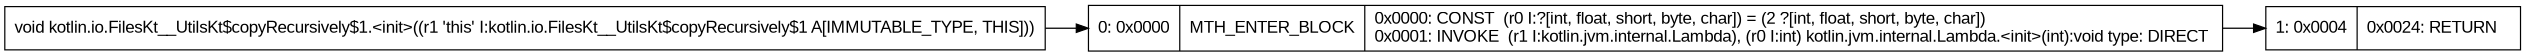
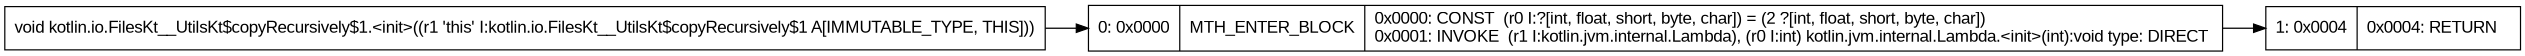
node "1: 0x0004": text "0x0024: RETURN" -> "0x0004: RETURN"
